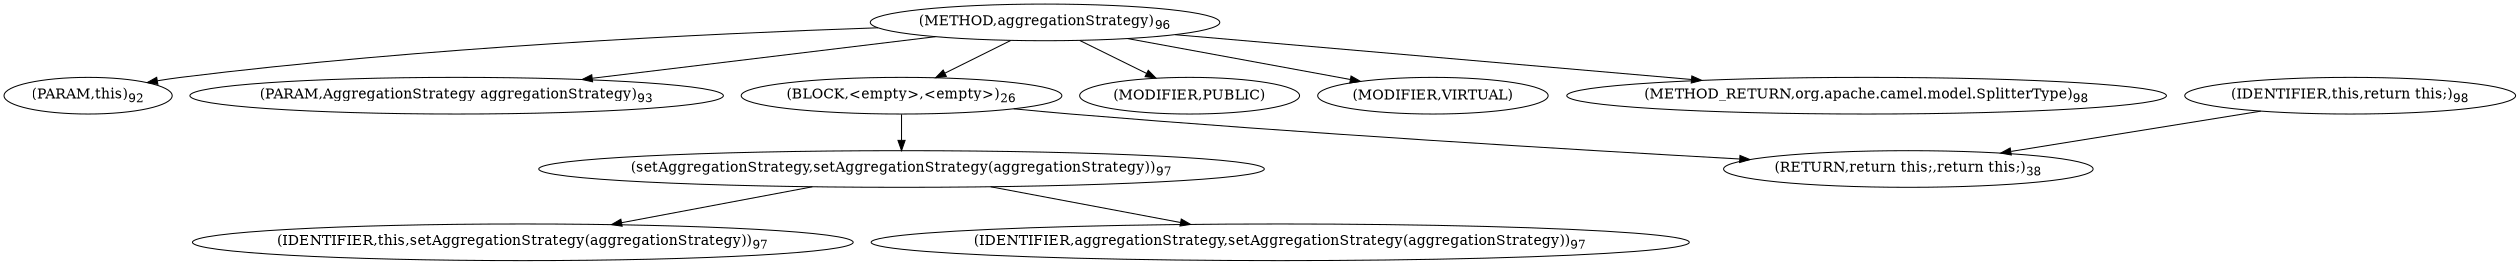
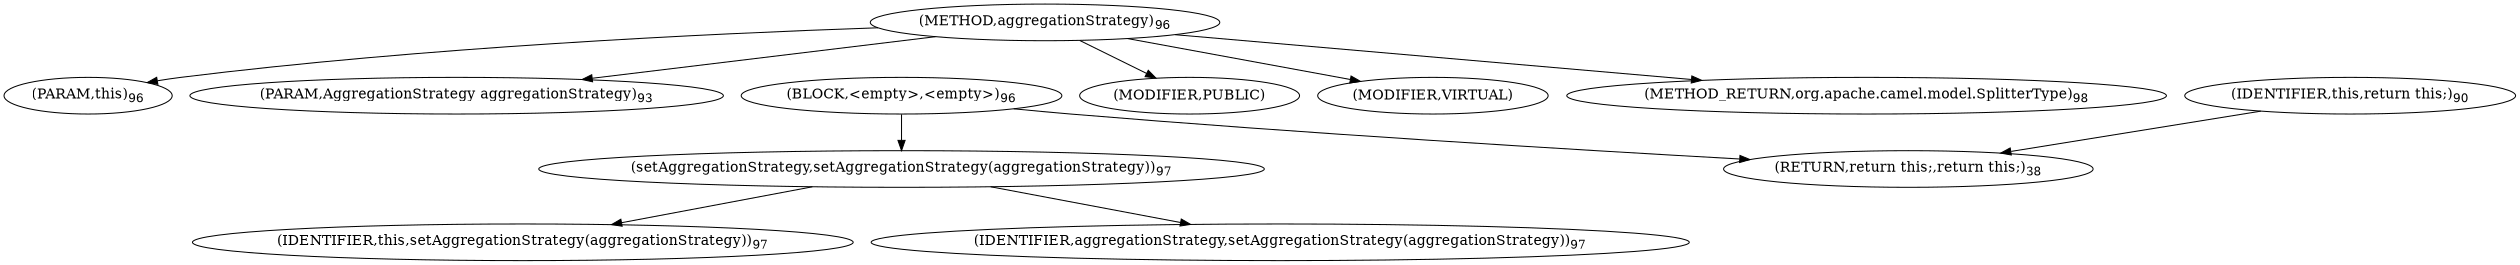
edge "(METHOD,aggregationStrategy)" -> "(BLOCK,<empty>,<empty>)": removed
node "(PARAM,this)": text "92" -> "96"
node "(BLOCK,<empty>,<empty>)": text "26" -> "96"
node "(IDENTIFIER,this,return this;)": text "98" -> "90"
